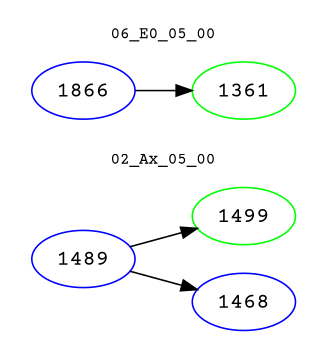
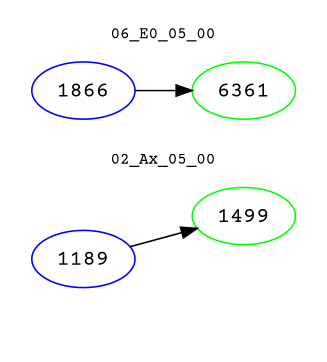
node "1361": label "1361" -> "6361"
node "1489": label "1489" -> "1189"
node "1468": removed
